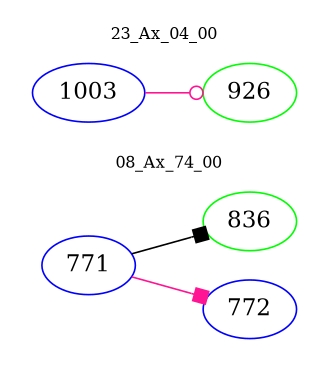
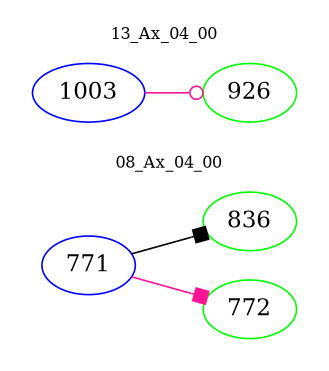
cluster "23_Ax_04_00": label "23_Ax_04_00" -> "13_Ax_04_00"
cluster "08_Ax_74_00": label "08_Ax_74_00" -> "08_Ax_04_00"
node "772": color blue -> green
